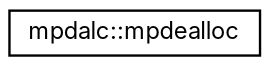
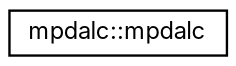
node "mpdalc::mpdealloc": label "mpdalc::mpdealloc" -> "mpdalc::mpdalc"
